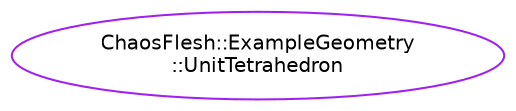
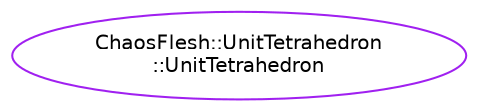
node "ChaosFlesh::ExampleGeometry ::UnitTetrahedron": label "ChaosFlesh::ExampleGeometry ::UnitTetrahedron" -> "ChaosFlesh::UnitTetrahedron ::UnitTetrahedron"
